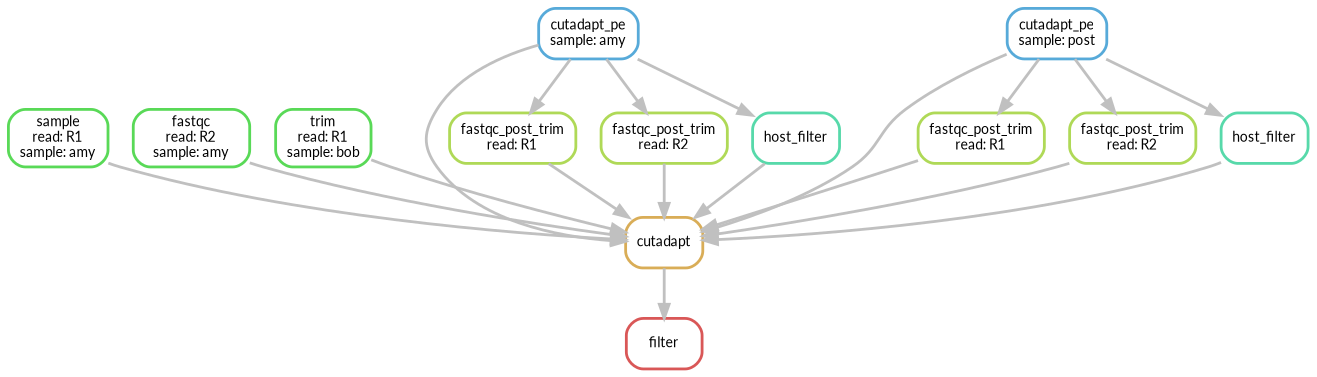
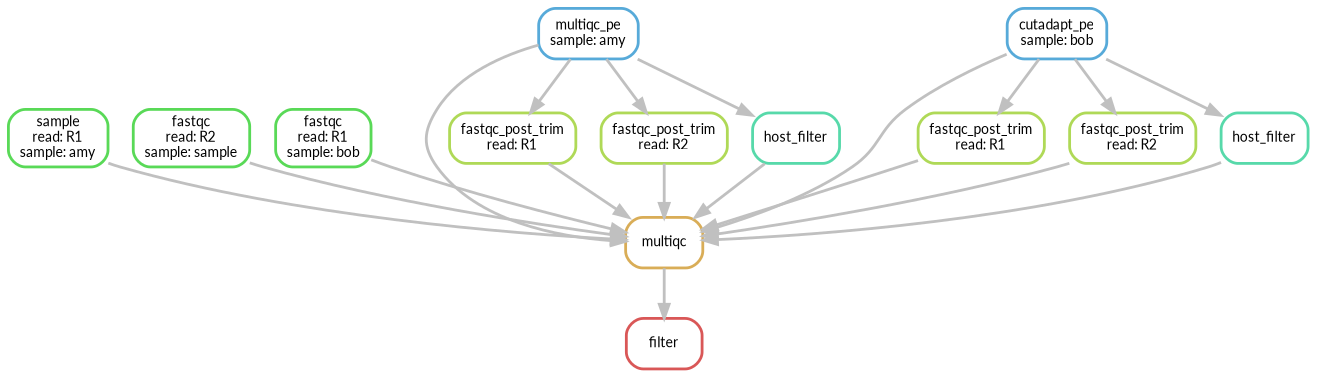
node "cutadapt_pe sample: amy": label "cutadapt_pe sample: amy" -> "multiqc_pe sample: amy"
node "cutadapt_pe sample: post": label "cutadapt_pe sample: post" -> "cutadapt_pe sample: bob"
node "fastqc read: R2 sample: amy": label "fastqc read: R2 sample: amy" -> "fastqc read: R2 sample: sample"
node "trim read: R1 sample: bob": label "trim read: R1 sample: bob" -> "fastqc read: R1 sample: bob"
node "cutadapt": label "cutadapt" -> "multiqc"
